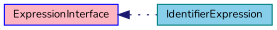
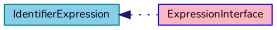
edge "IdentifierExpression" -> "ExpressionInterface": reversed
